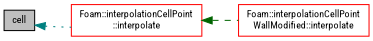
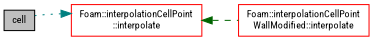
edge "Foam::interpolationCellPoint ::interpolate" -> "cell": reversed
